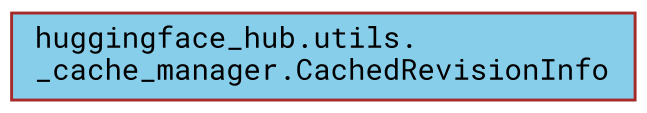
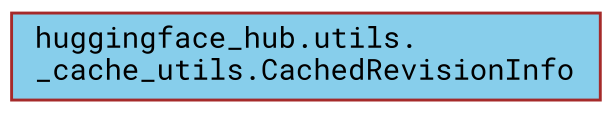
node "huggingface_hub.utils. _cache_manager.CachedRevisionInfo": label "huggingface_hub.utils. _cache_manager.CachedRevisionInfo" -> "huggingface_hub.utils. _cache_utils.CachedRevisionInfo"
